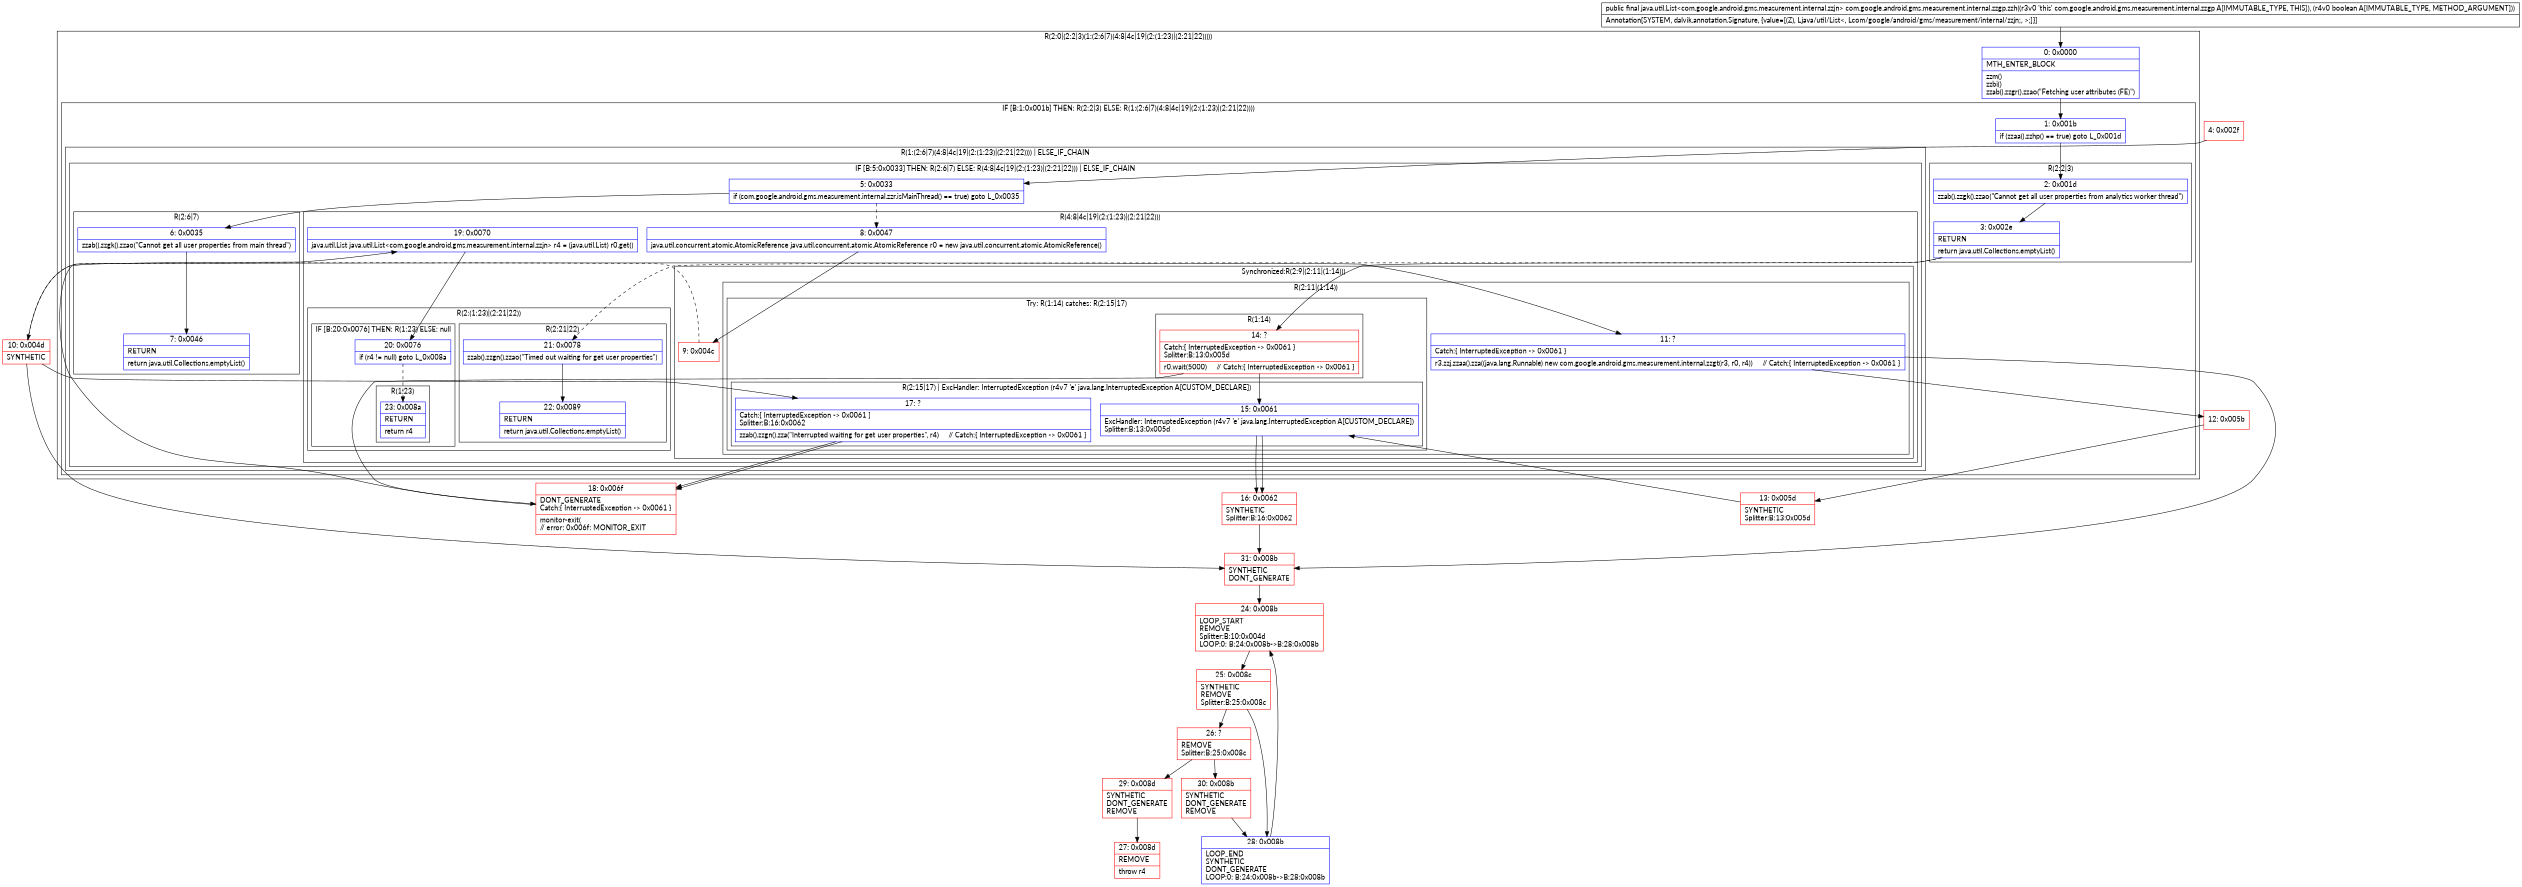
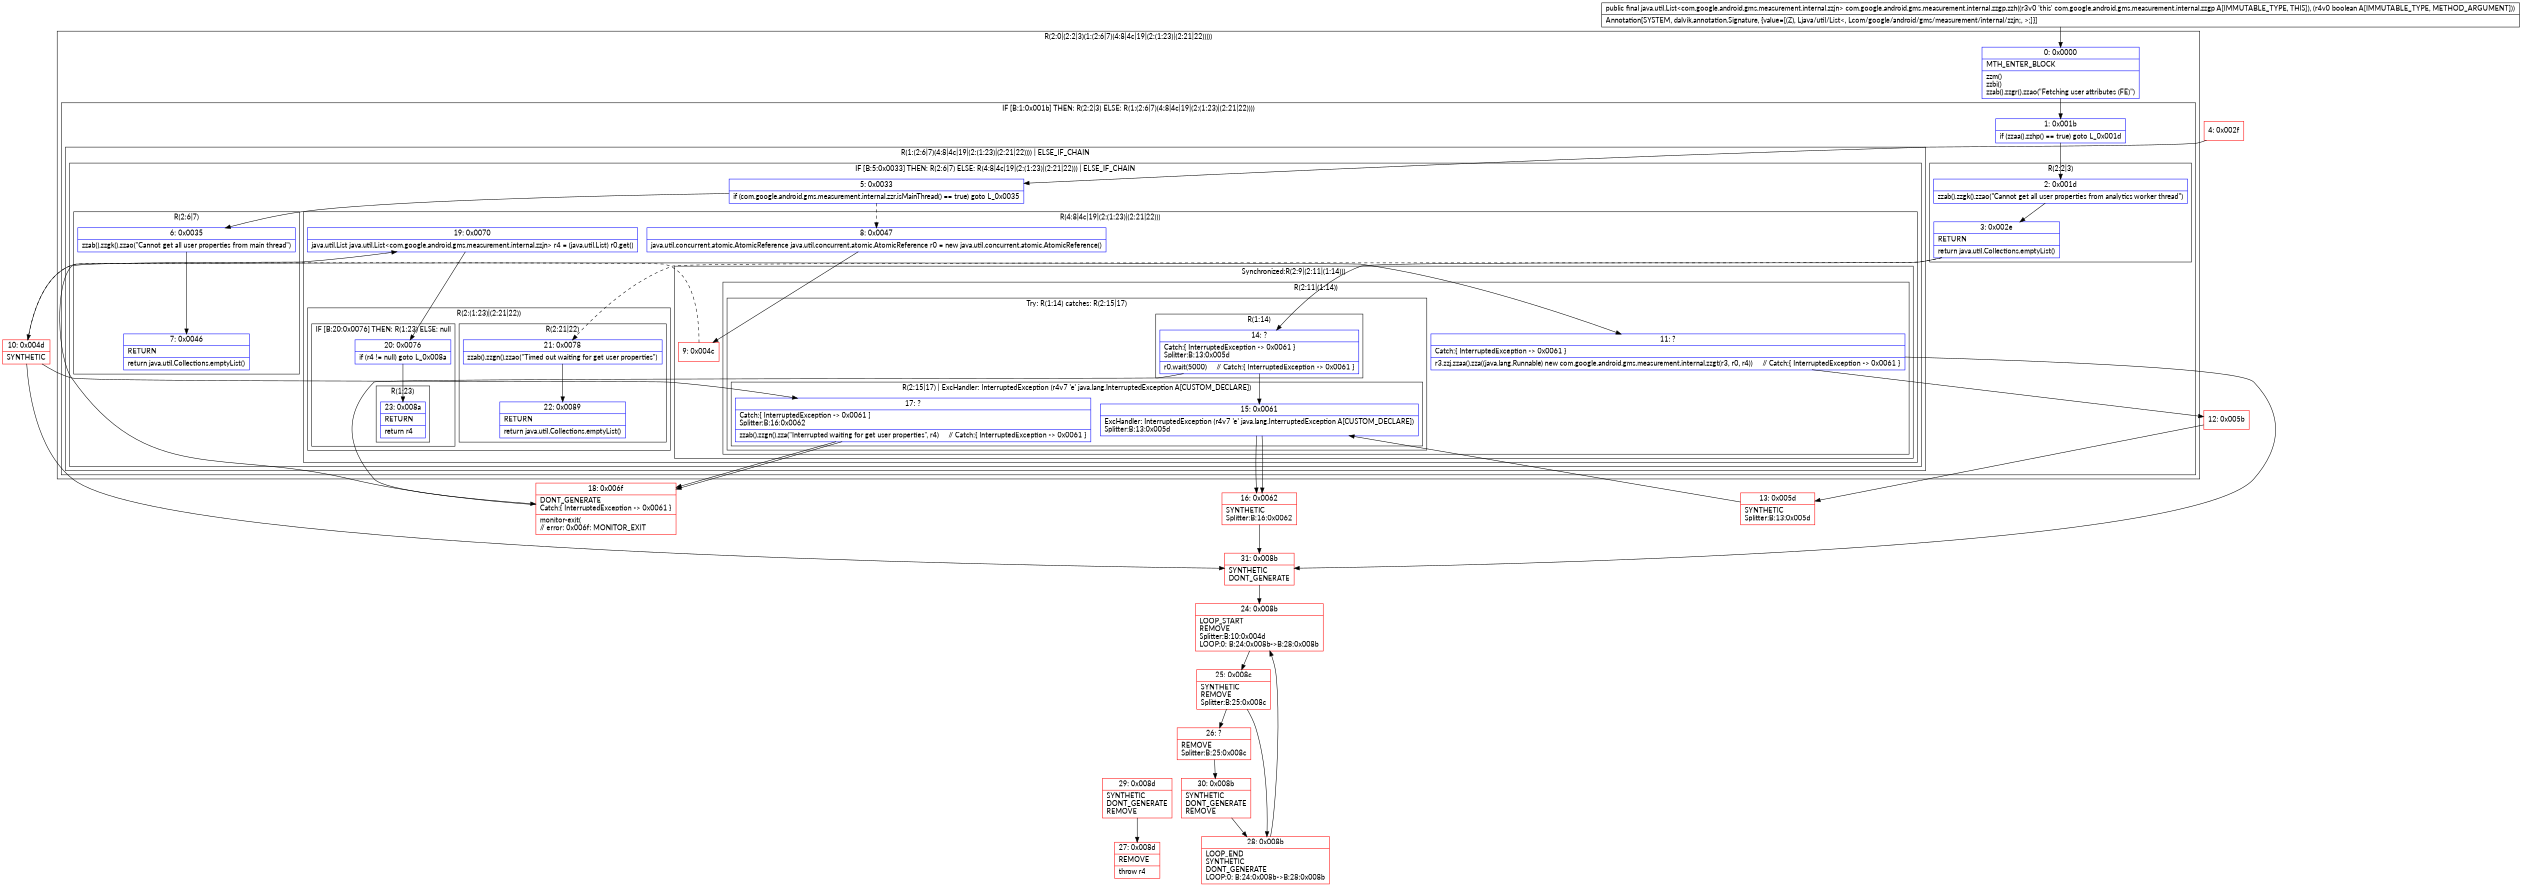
node "14: ?": color red -> blue
edge "20: 0x0076" -> "23: 0x008a": style dashed -> solid
edge "26: ?" -> "29: 0x008d": removed
node "28: 0x008b": color blue -> red
